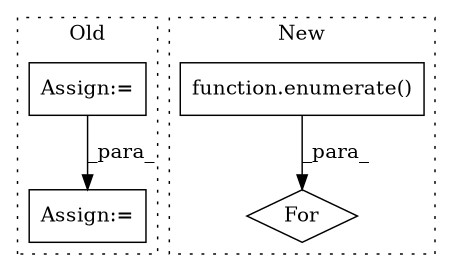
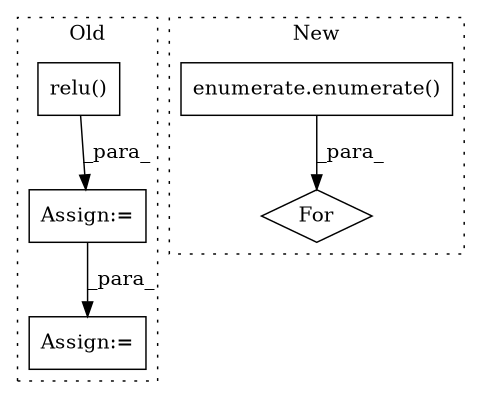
node "relu()": added
node "function.enumerate()": label "function.enumerate()" -> "enumerate.enumerate()"
